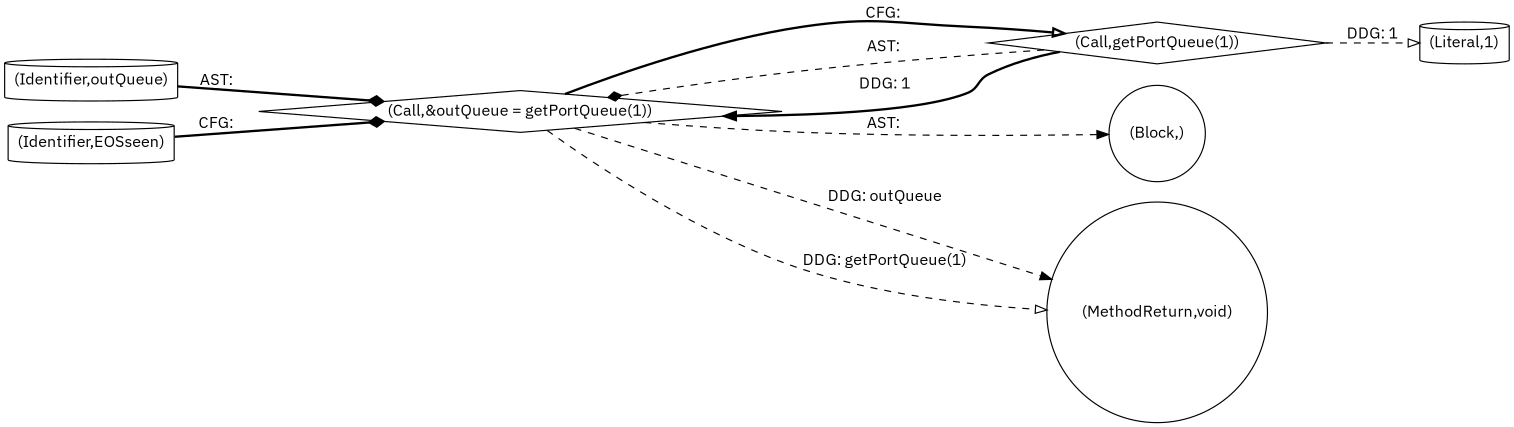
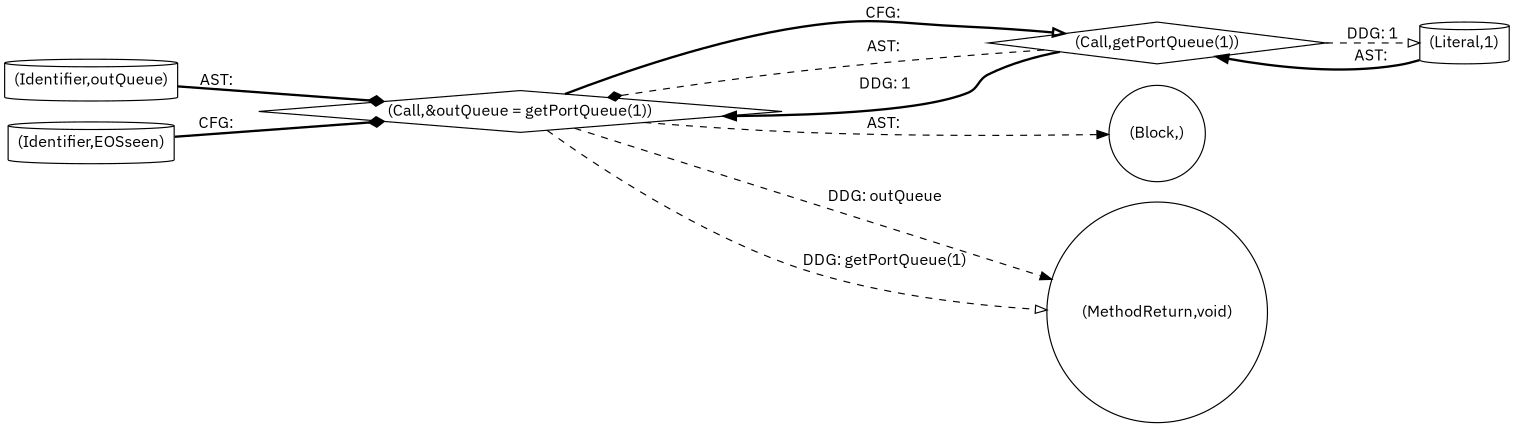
edge "(Literal,1)" -> "(Call,getPortQueue(1))": added, label "AST:"
